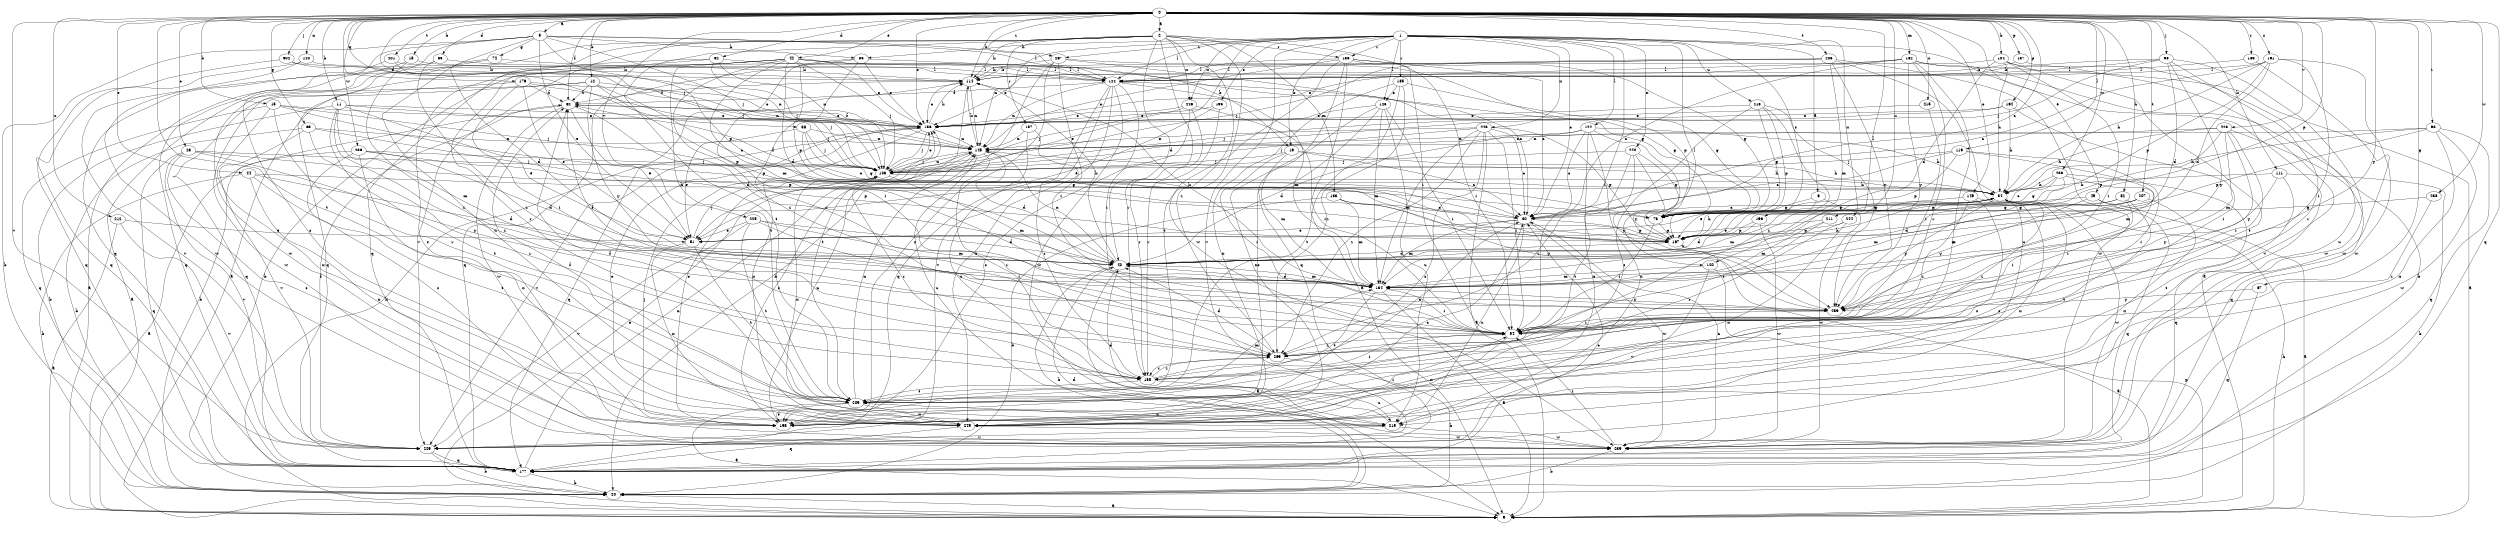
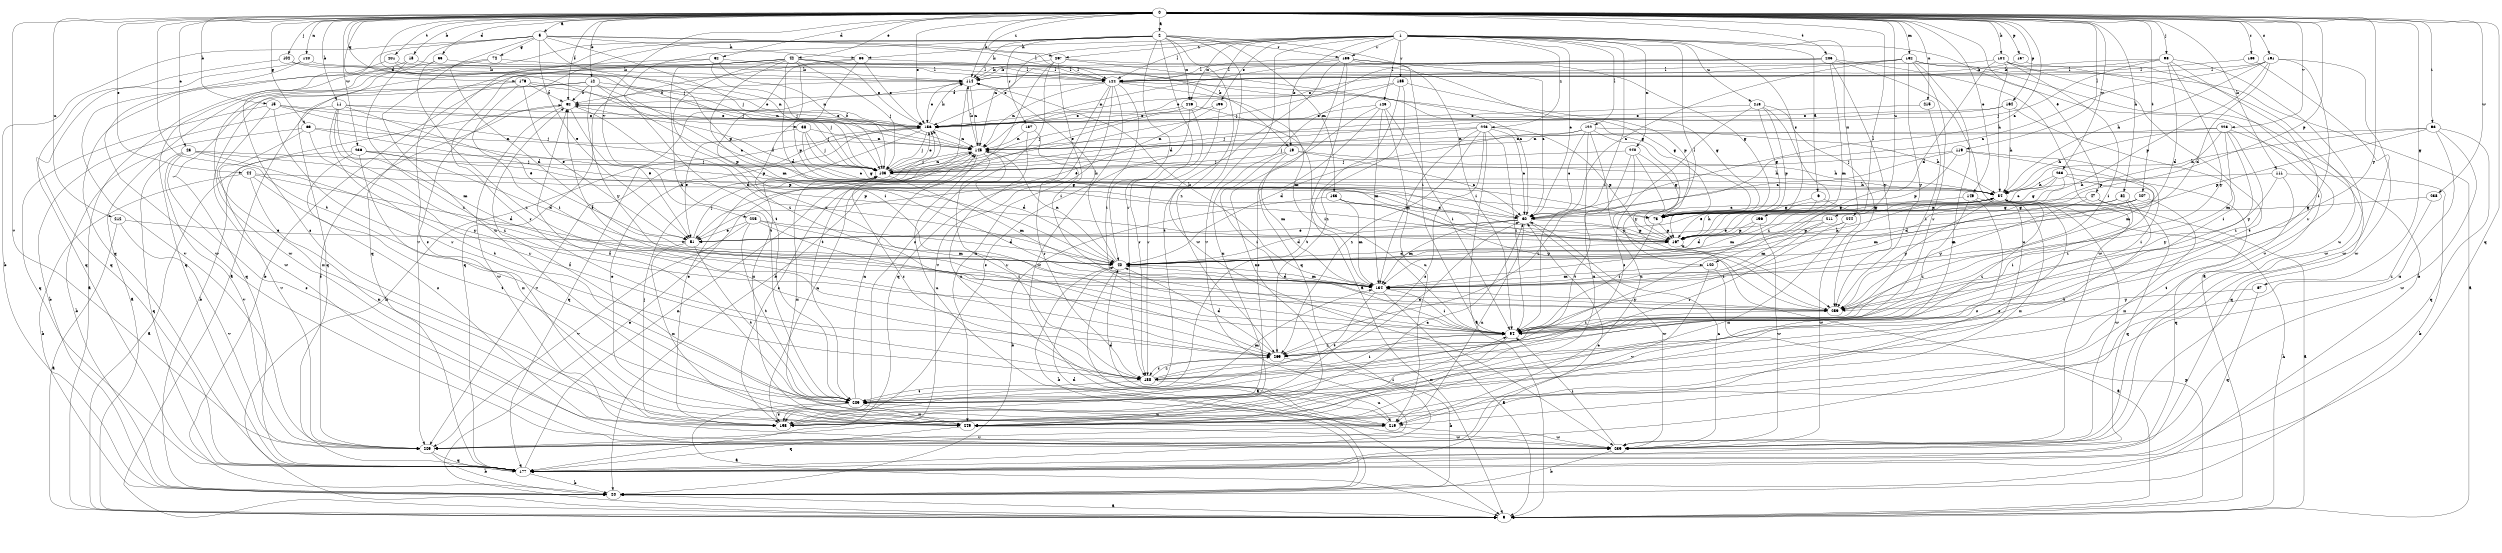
node "902": label "902" -> "102"
edge "1" -> "243": label "x" -> "z"
edge "185" -> "123": now "185" -> "156"
node "49": label "49" -> "47"
edge "30" -> "40": added, label "d"
